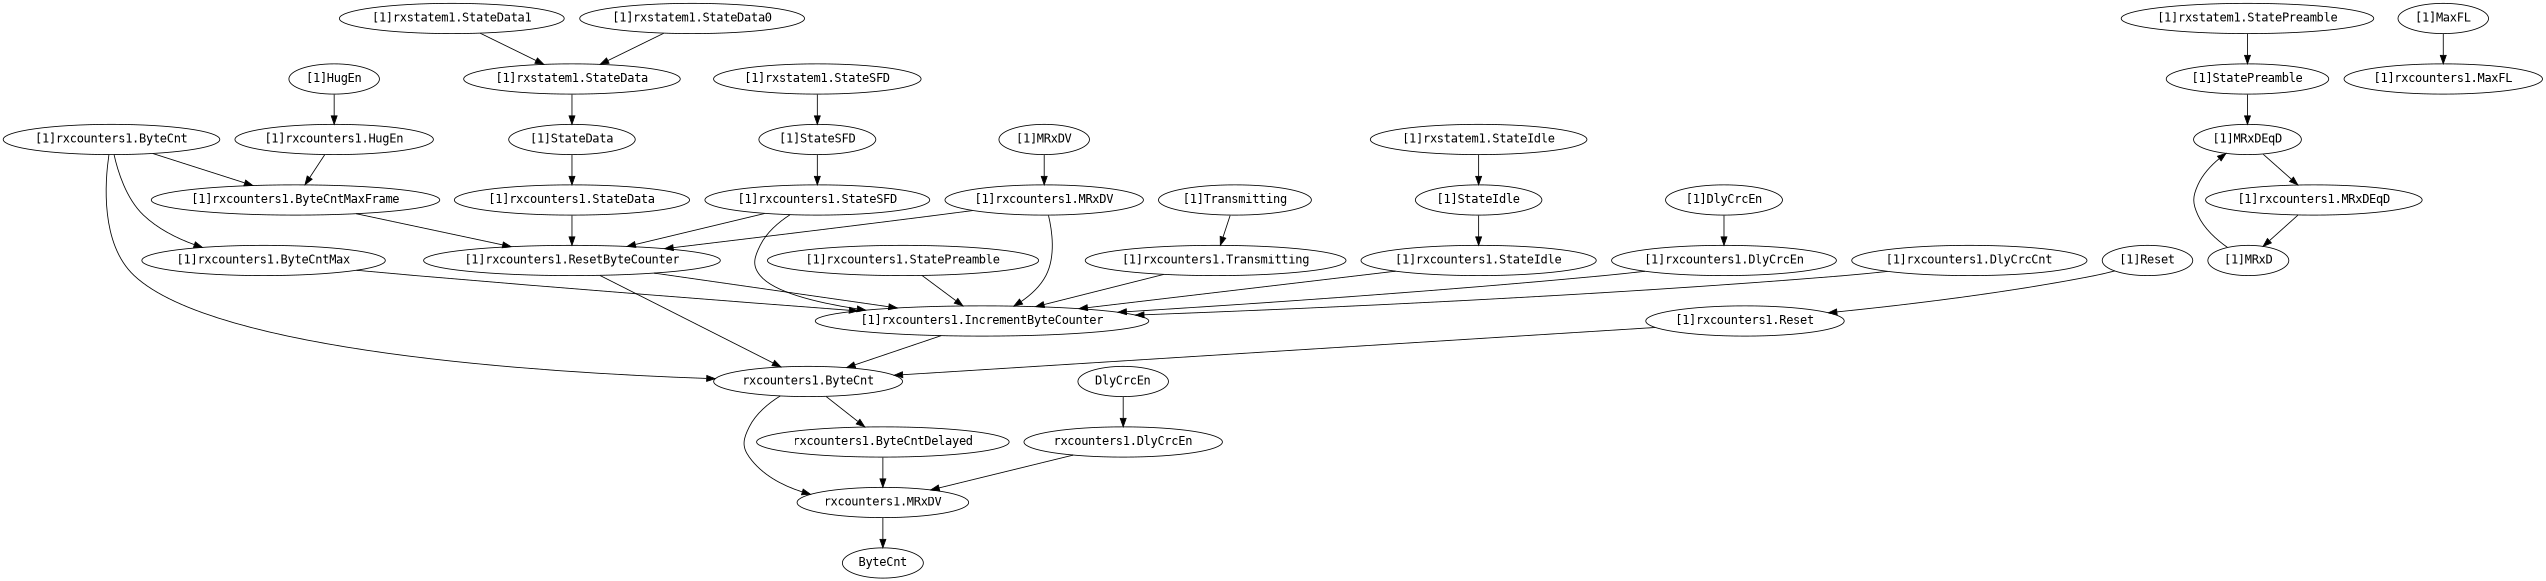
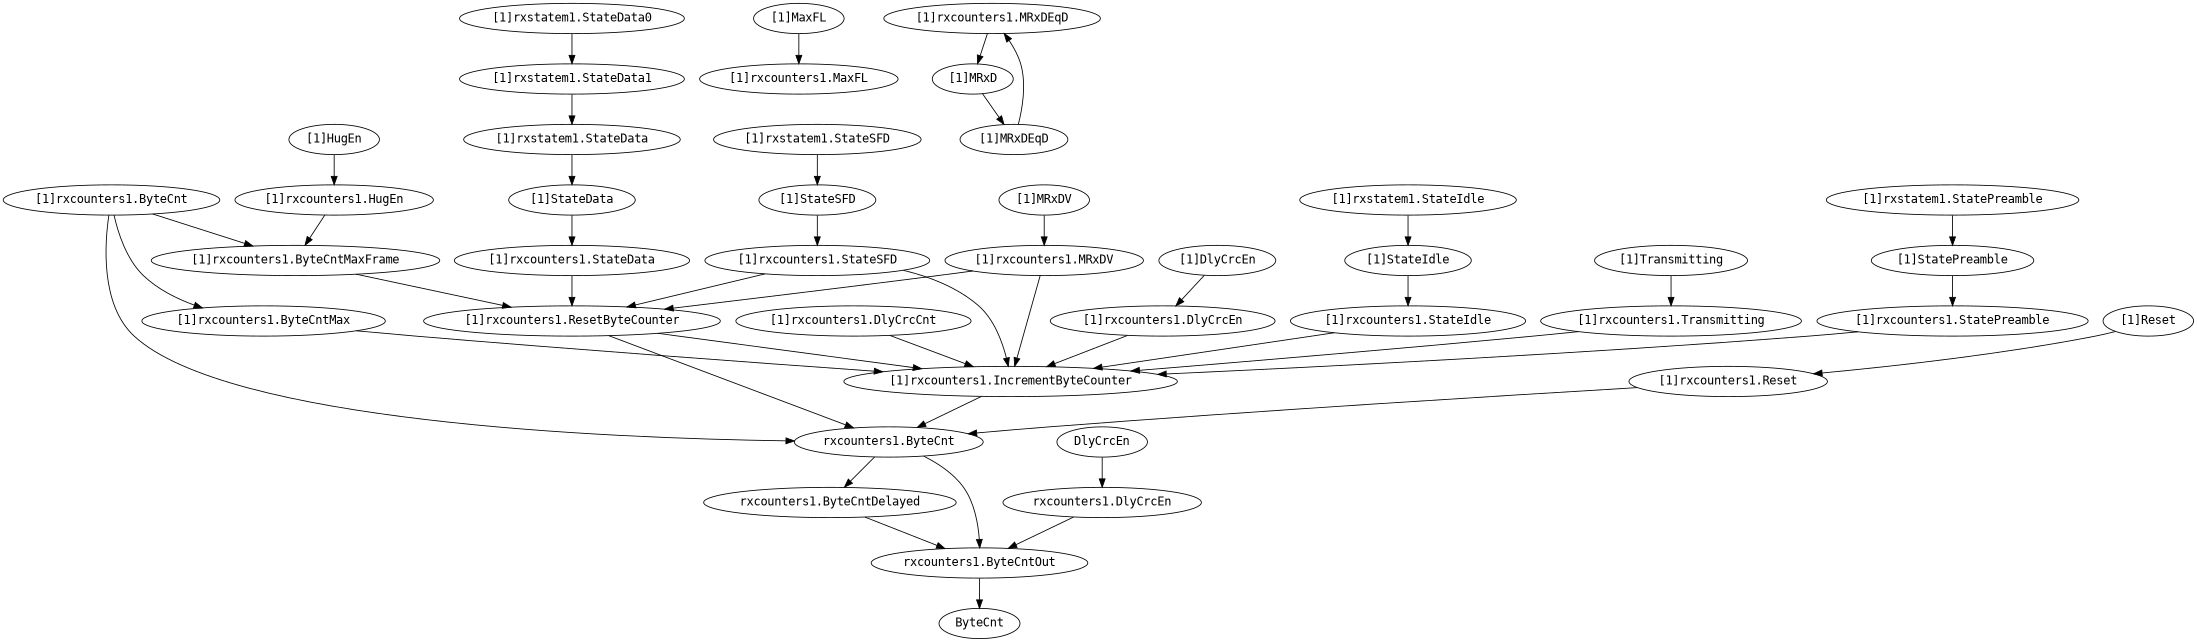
edge "[1]rxstatem1.StateData0" -> "[1]rxstatem1.StateData": now "[1]rxstatem1.StateData0" -> "[1]rxstatem1.StateData1"
edge "[1]StatePreamble" -> "[1]MRxDEqD": now "[1]StatePreamble" -> "[1]rxcounters1.StatePreamble"
node "rxcounters1.MRxDV": label "rxcounters1.MRxDV" -> "rxcounters1.ByteCntOut"
